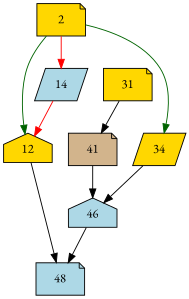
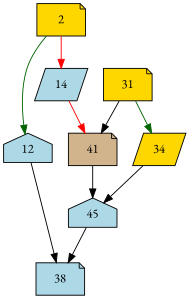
edge "2" -> "34": now "31" -> "34"
edge "14" -> "12": now "14" -> "41"
node "12": fillcolor gold -> lightblue
node "46": label "46" -> "45"
node "48": label "48" -> "38"
